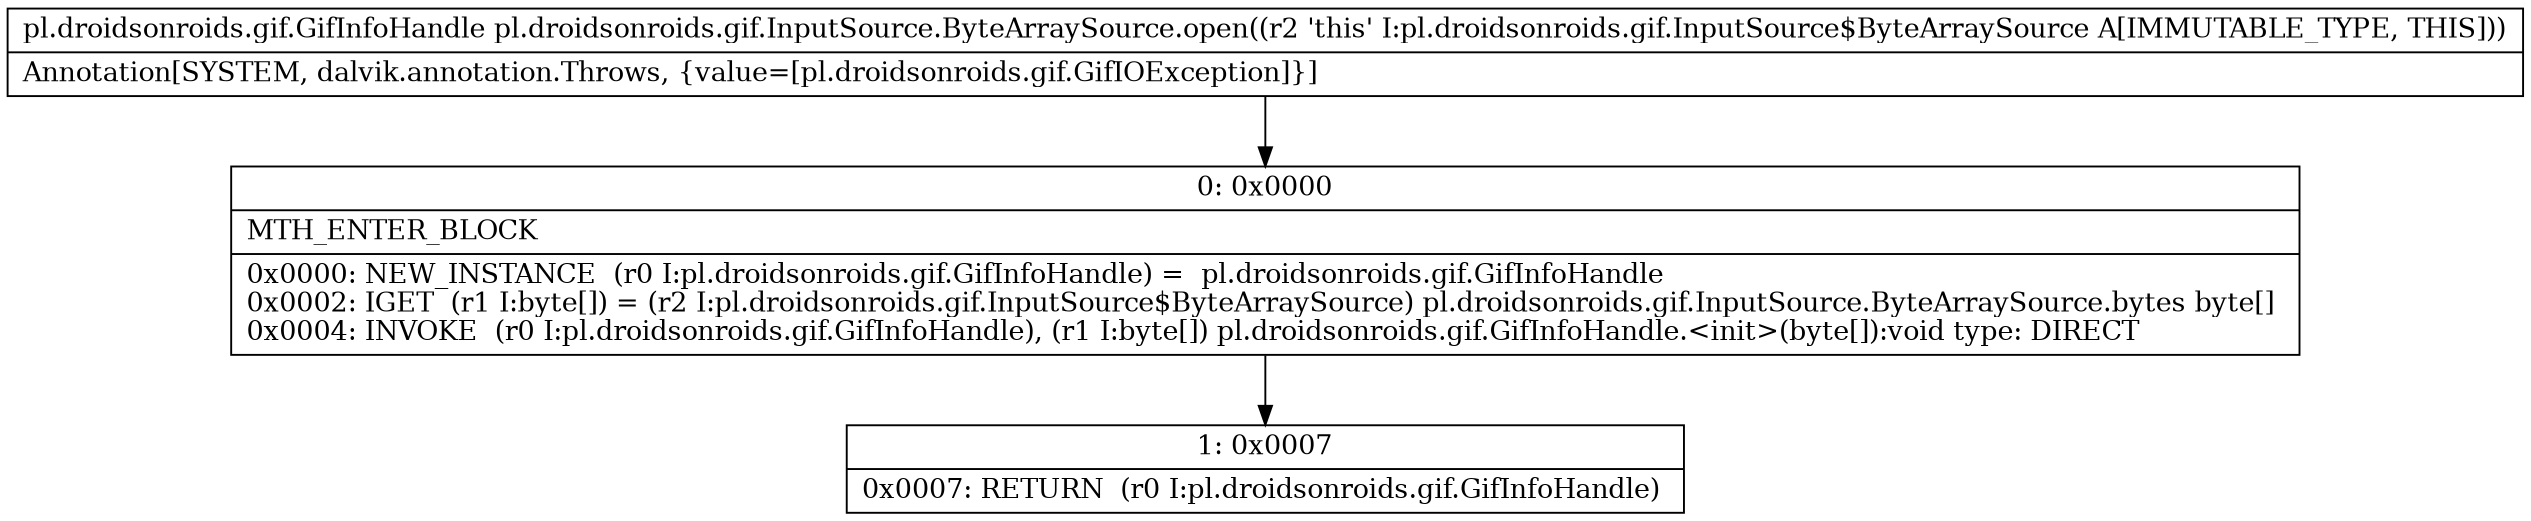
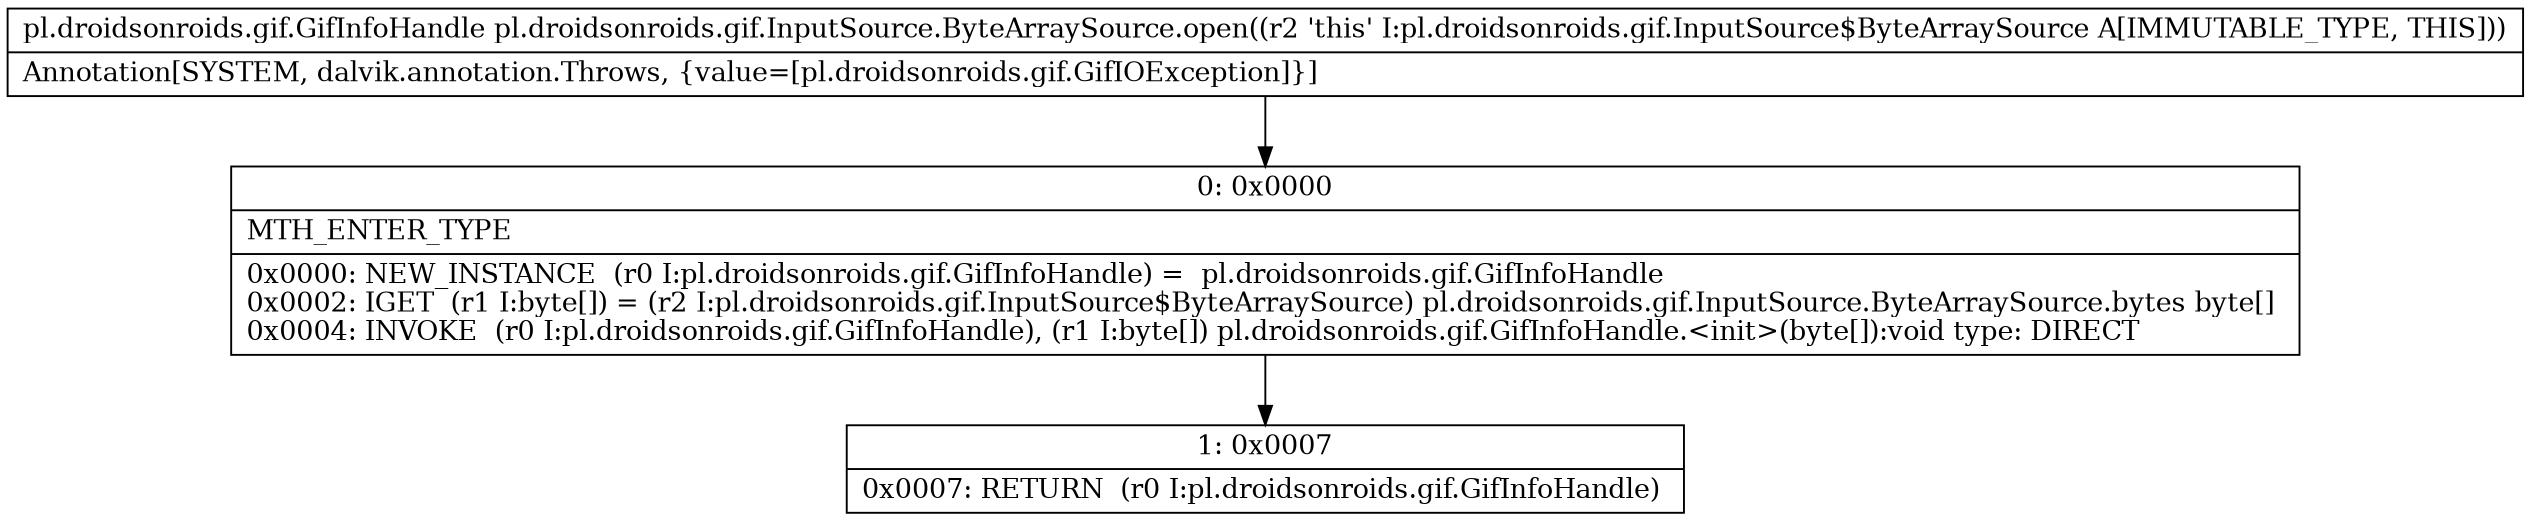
node "0: 0x0000": text "MTH_ENTER_BLOCK" -> "MTH_ENTER_TYPE"
